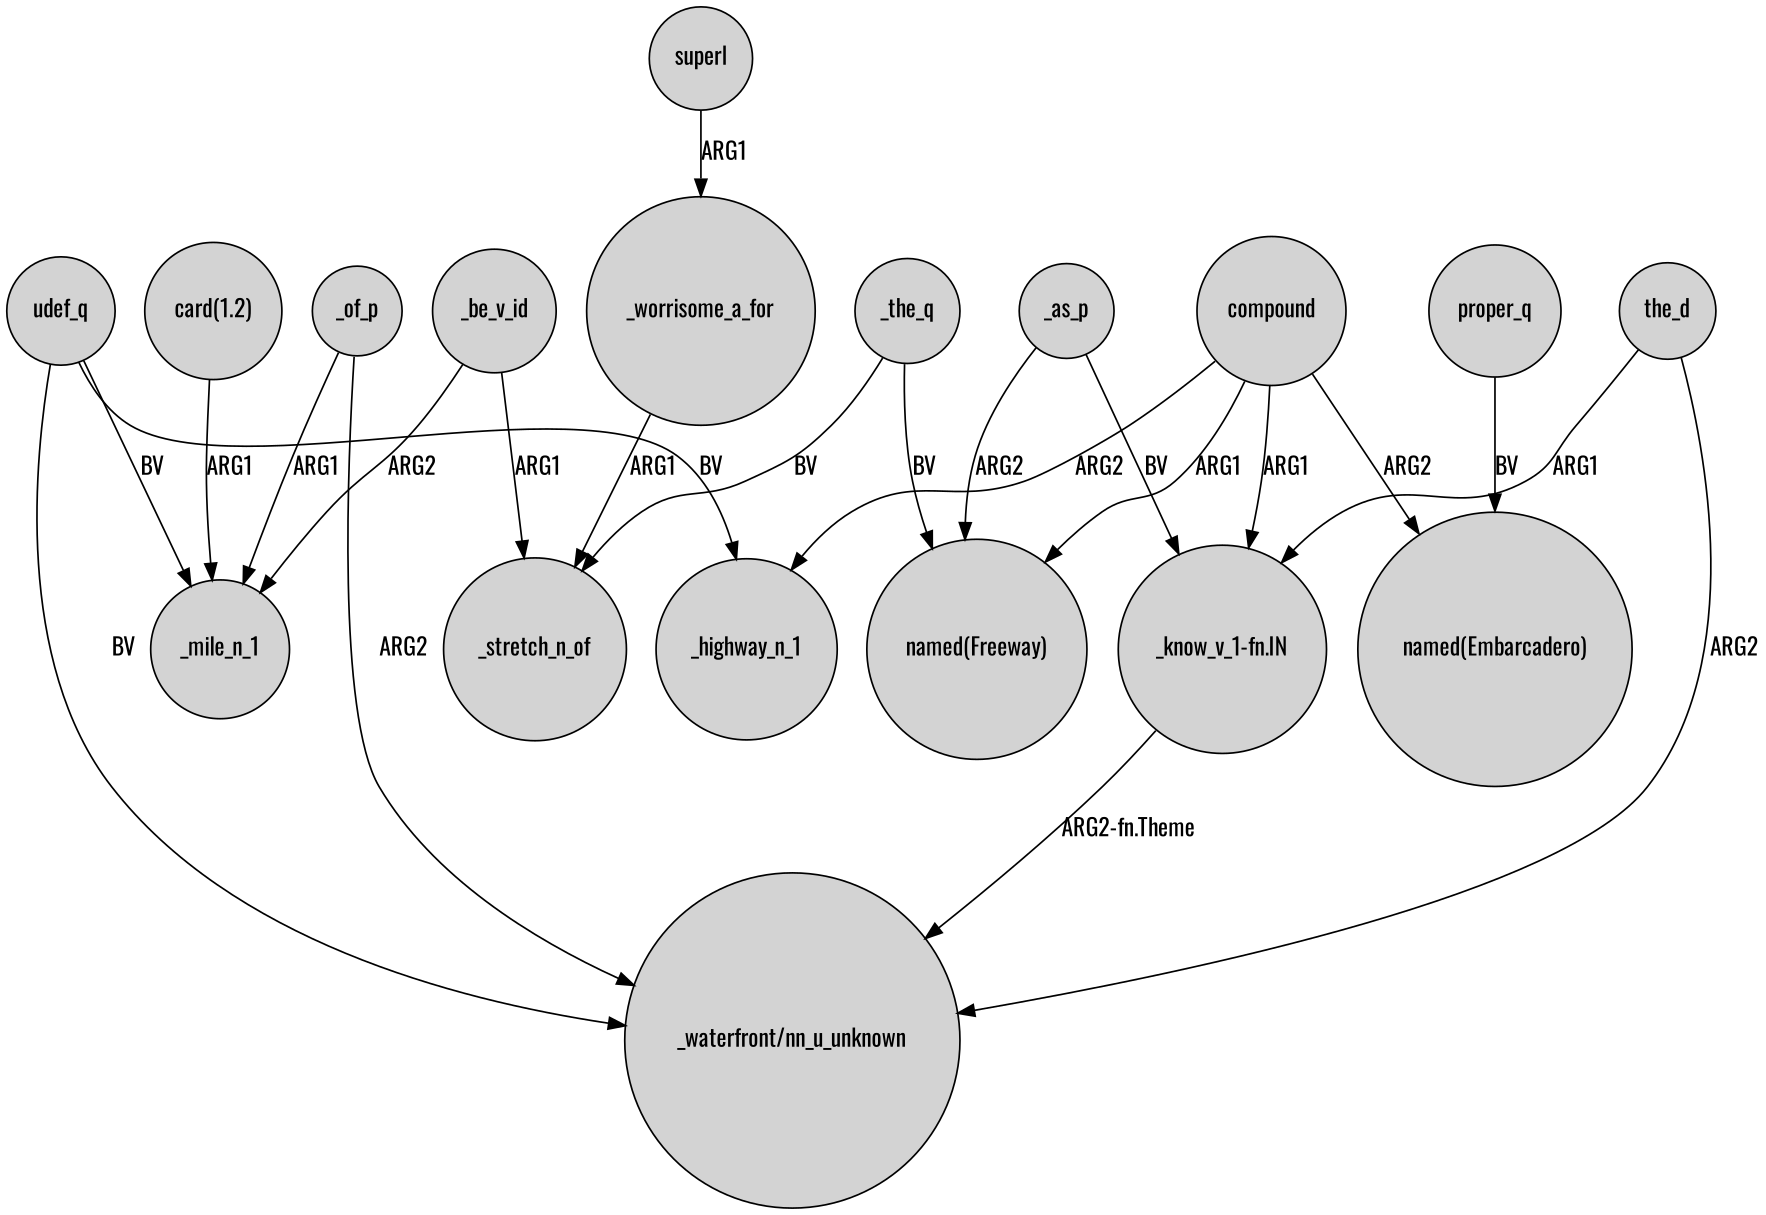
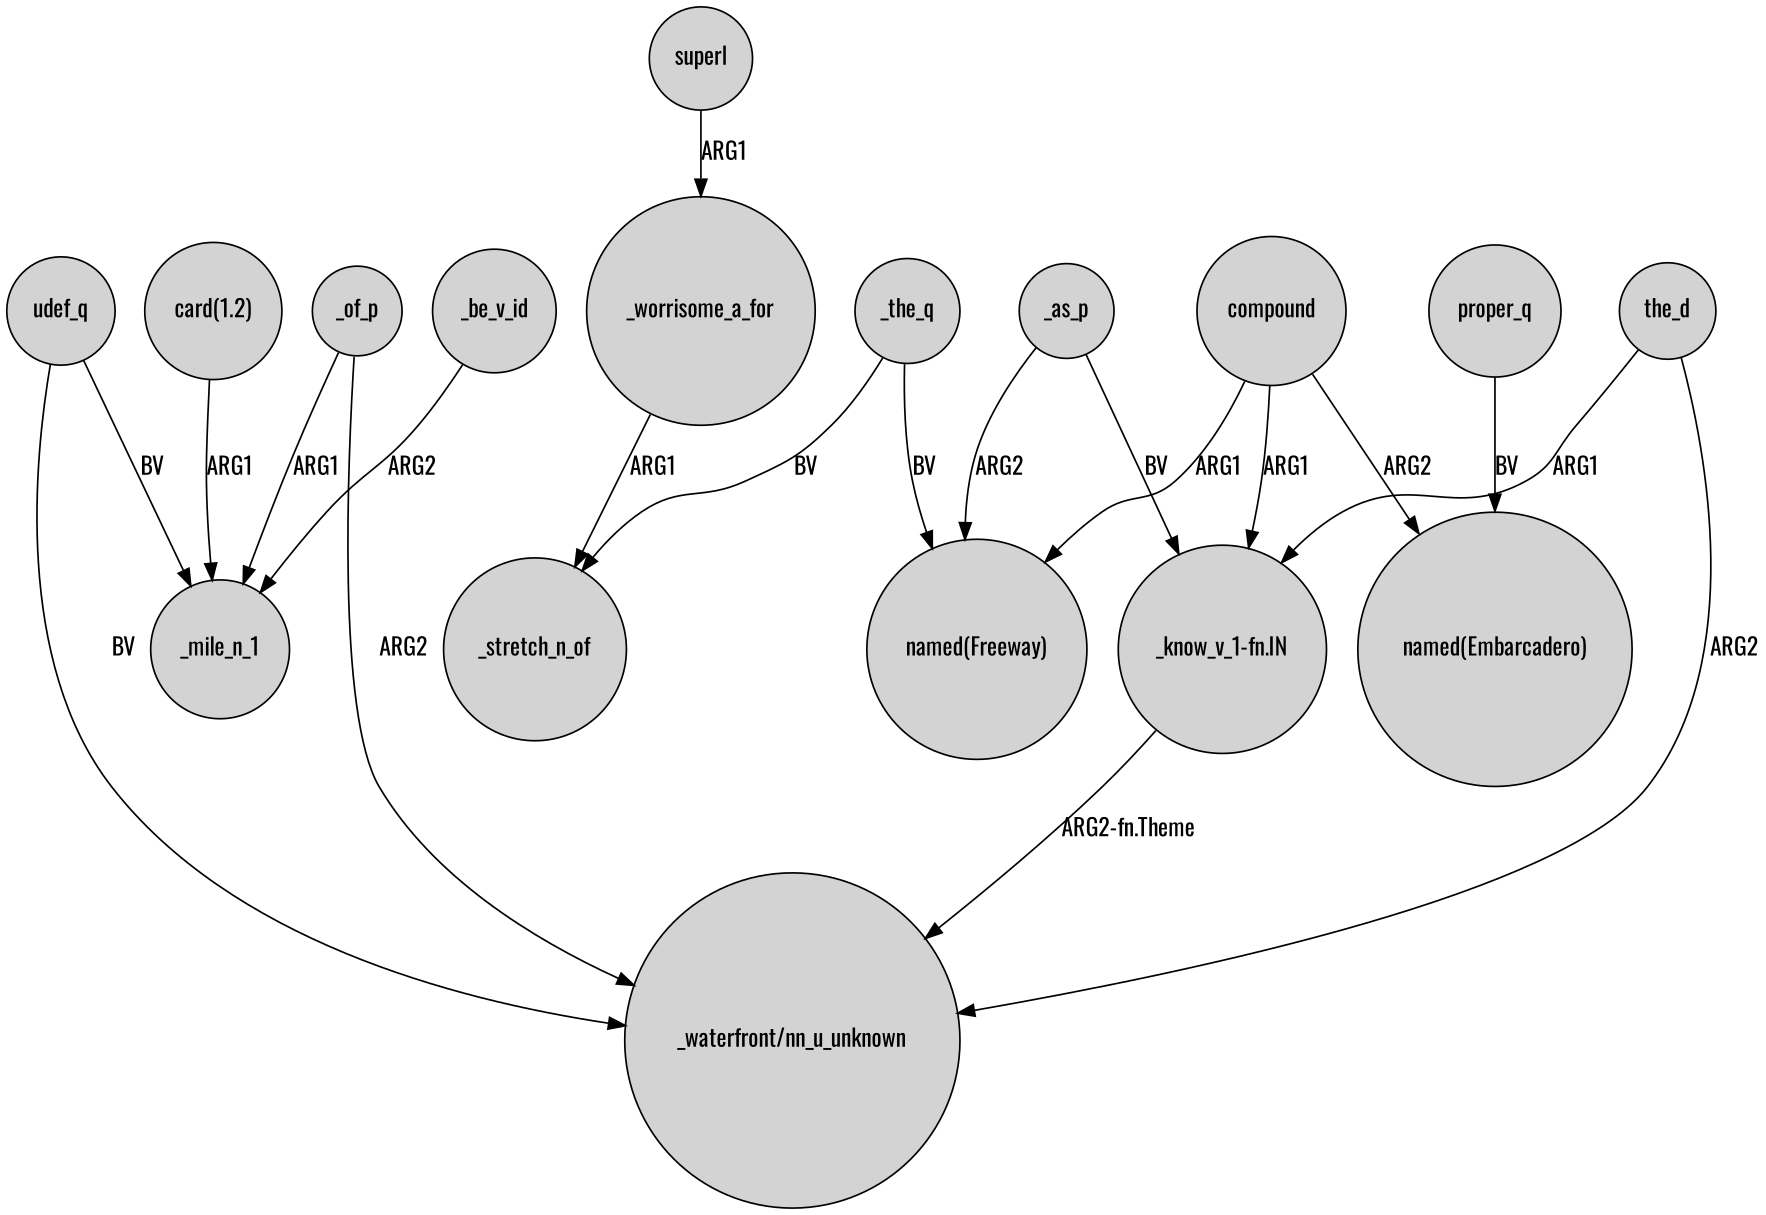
edge "_be_v_id" -> "_stretch_n_of": removed, label "ARG1"
node "_highway_n_1": removed
